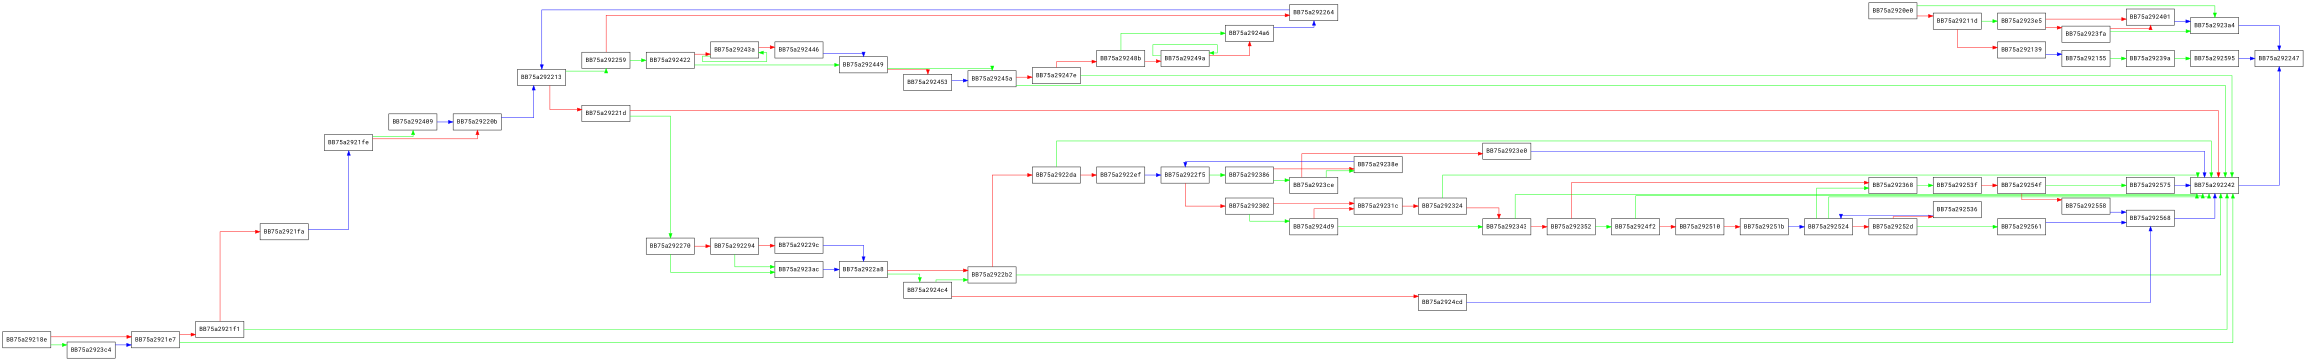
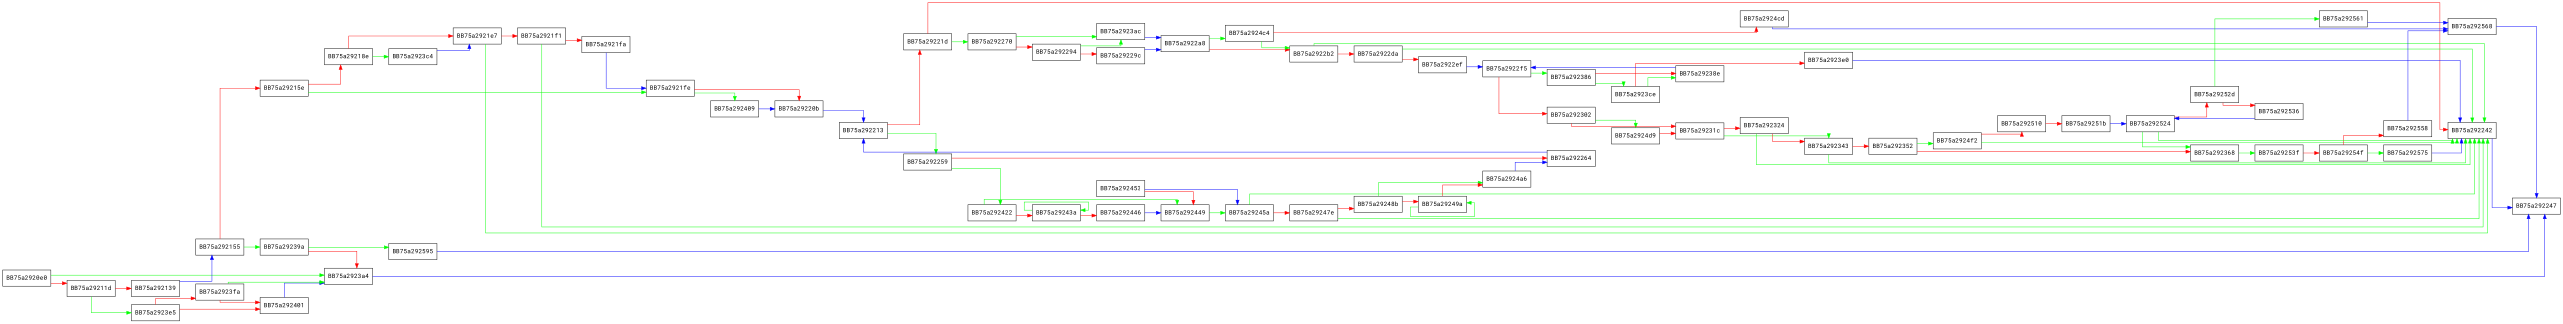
edge "BB75a292449" -> "BB75a292453": reversed
node "BB75a29215e": added
edge "BB75a292568" -> "BB75a292242": now "BB75a292568" -> "BB75a292247"
edge "BB75a2924d9" -> "BB75a292343": now "BB75a29231c" -> "BB75a292343"
edge "BB75a29239a" -> "BB75a2923a4": added
